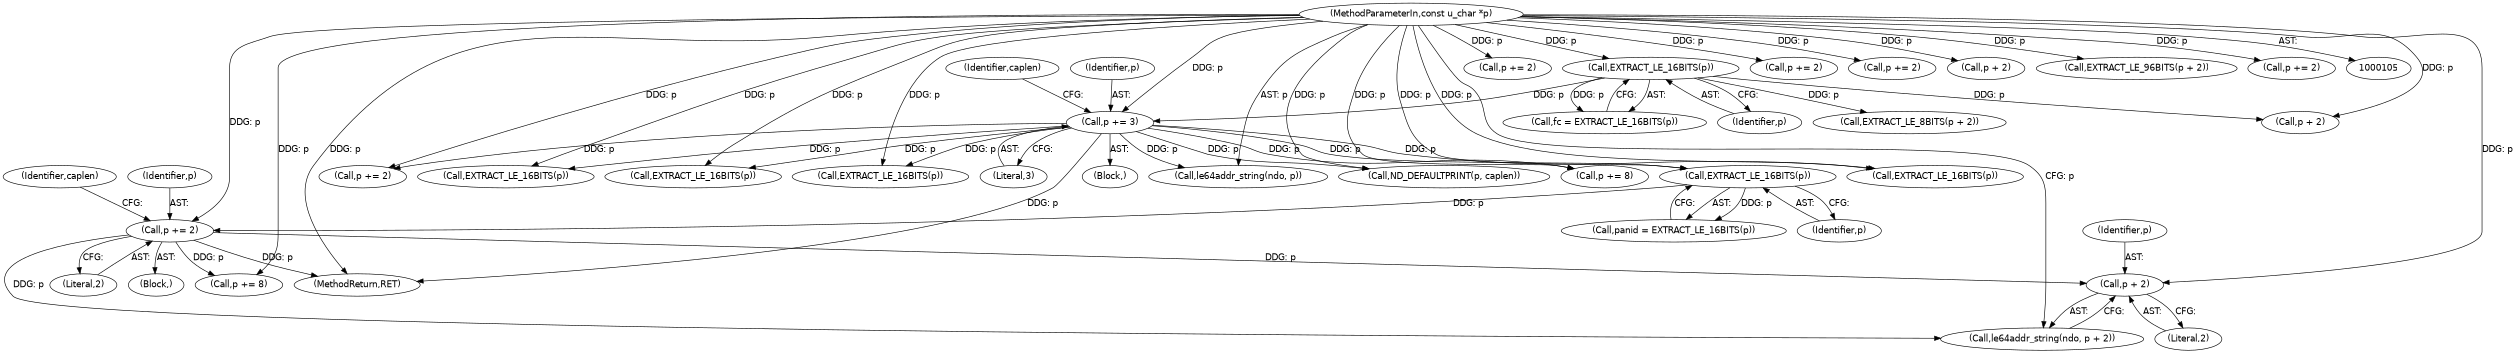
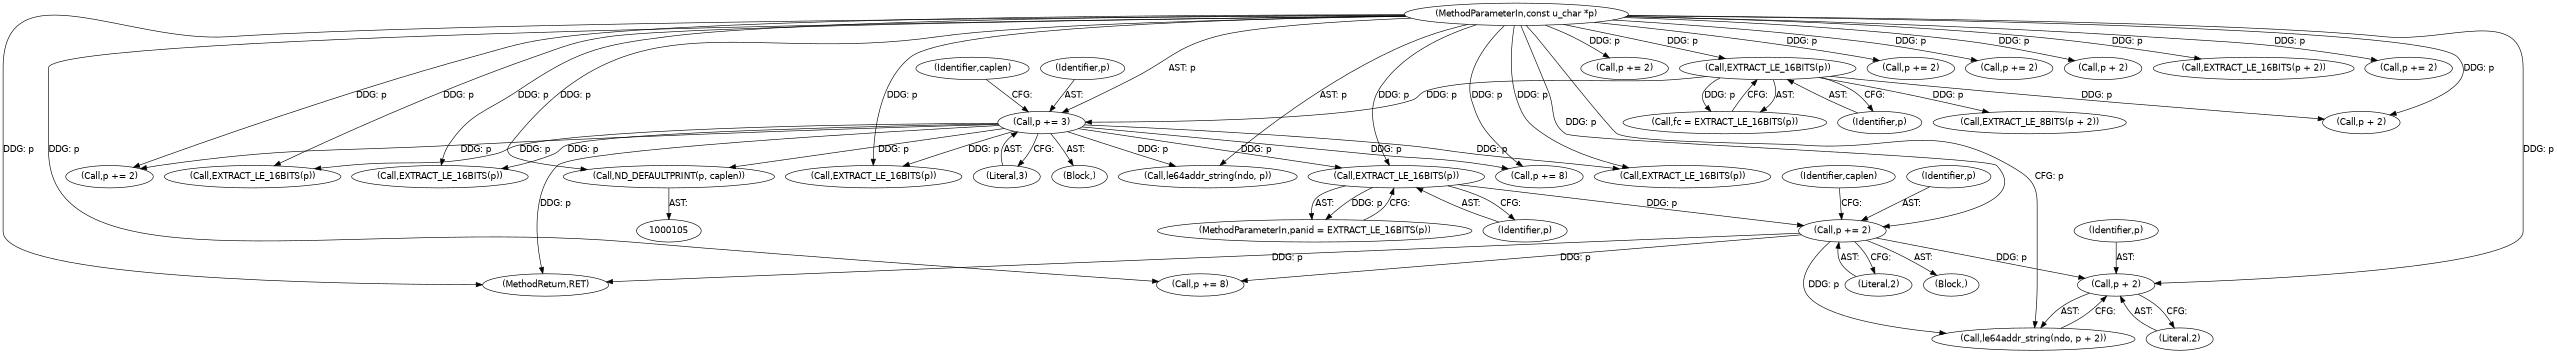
edge "(MethodParameterIn,const u_char *p)" -> "1000105": now "(Call,ND_DEFAULTPRINT(p, caplen))" -> "1000105"
edge "(MethodParameterIn,const u_char *p)" -> "(Call,p += 3)": label "DDG: p" -> "AST: p"
node "(Call,EXTRACT_LE_96BITS(p + 2))": label "(Call,EXTRACT_LE_96BITS(p + 2))" -> "(Call,EXTRACT_LE_16BITS(p + 2))"
node "(Call,panid = EXTRACT_LE_16BITS(p))": label "(Call,panid = EXTRACT_LE_16BITS(p))" -> "(MethodParameterIn,panid = EXTRACT_LE_16BITS(p))"
